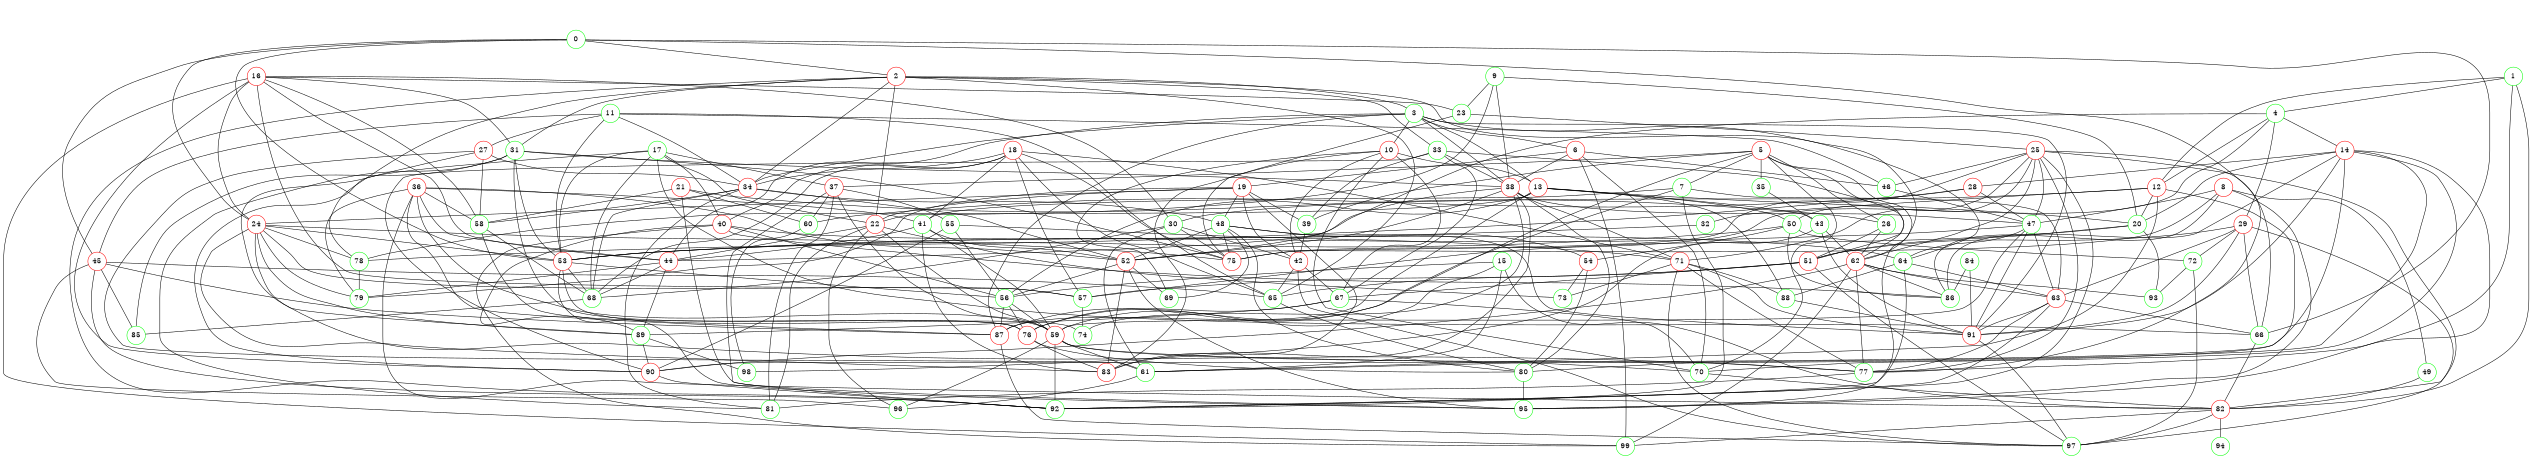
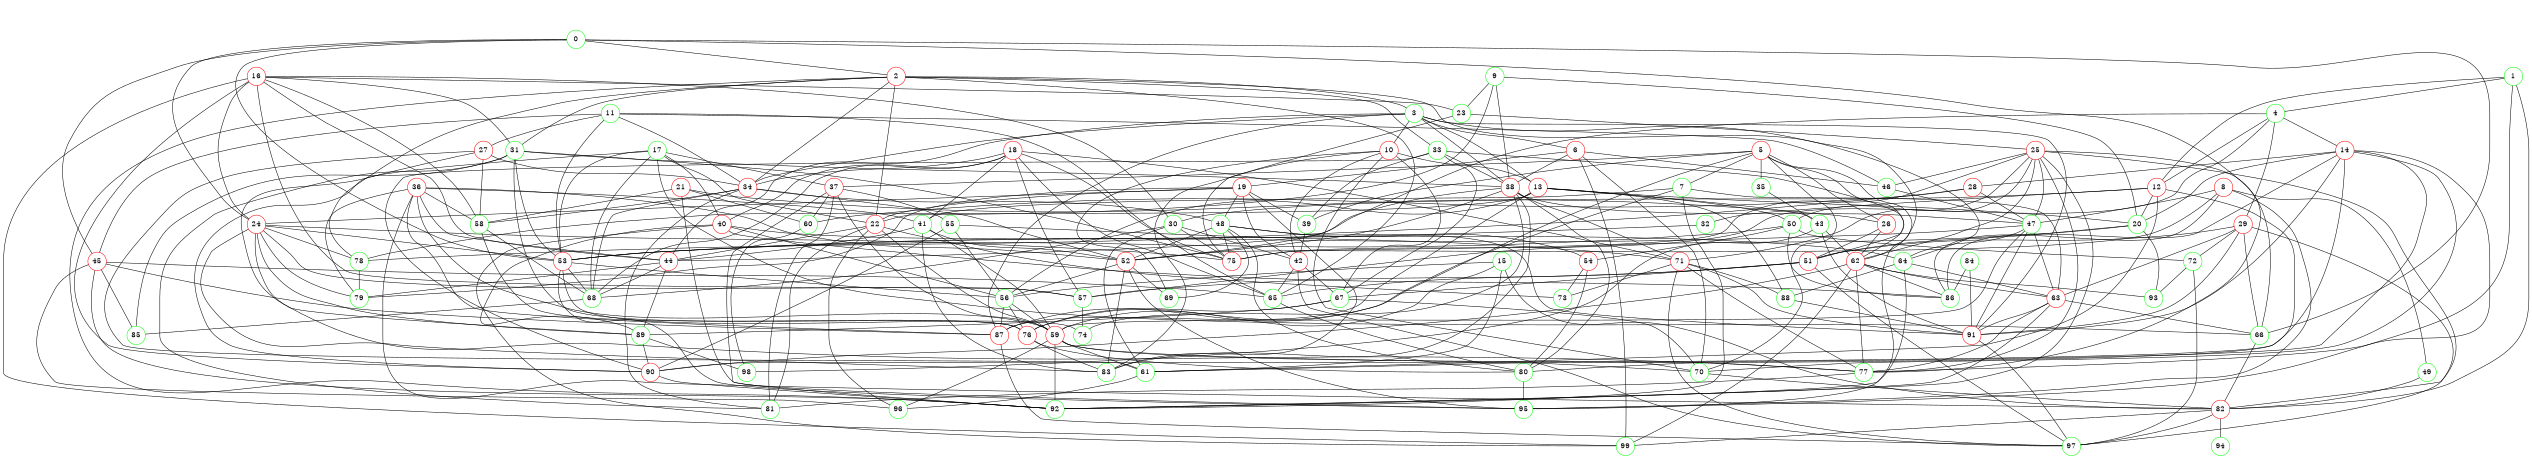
node "26": color green -> red
node "83": color red -> green
